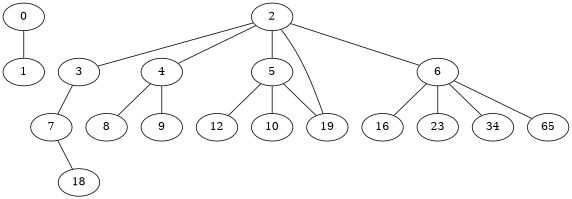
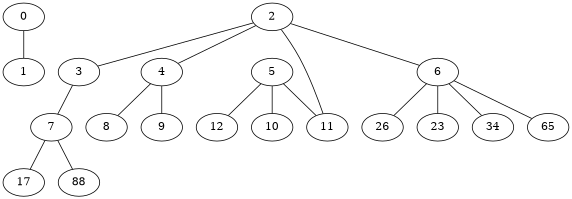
edge "2" -- "5": removed
node "19": label "19" -> "11"
node "16": label "16" -> "26"
node "17": added
node "18": label "18" -> "88"
